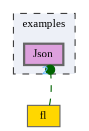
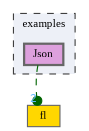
edge "fl" -> "Json": reversed
